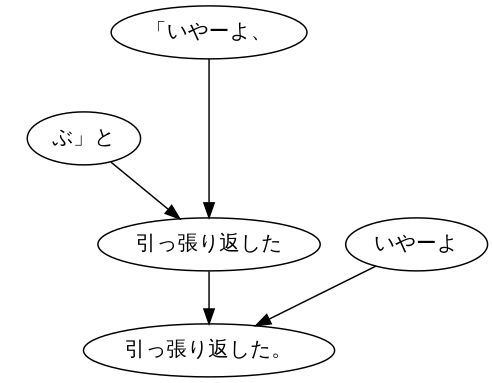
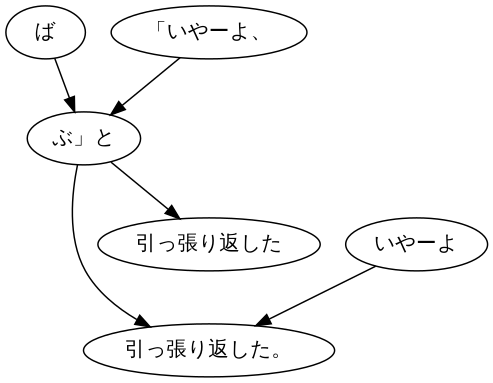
node "ば": added
edge "「いやーよ、" -> "引っ張り返した": now "「いやーよ、" -> "ぶ」と"
edge "引っ張り返した" -> "引っ張り返した。": now "ぶ」と" -> "引っ張り返した。"
